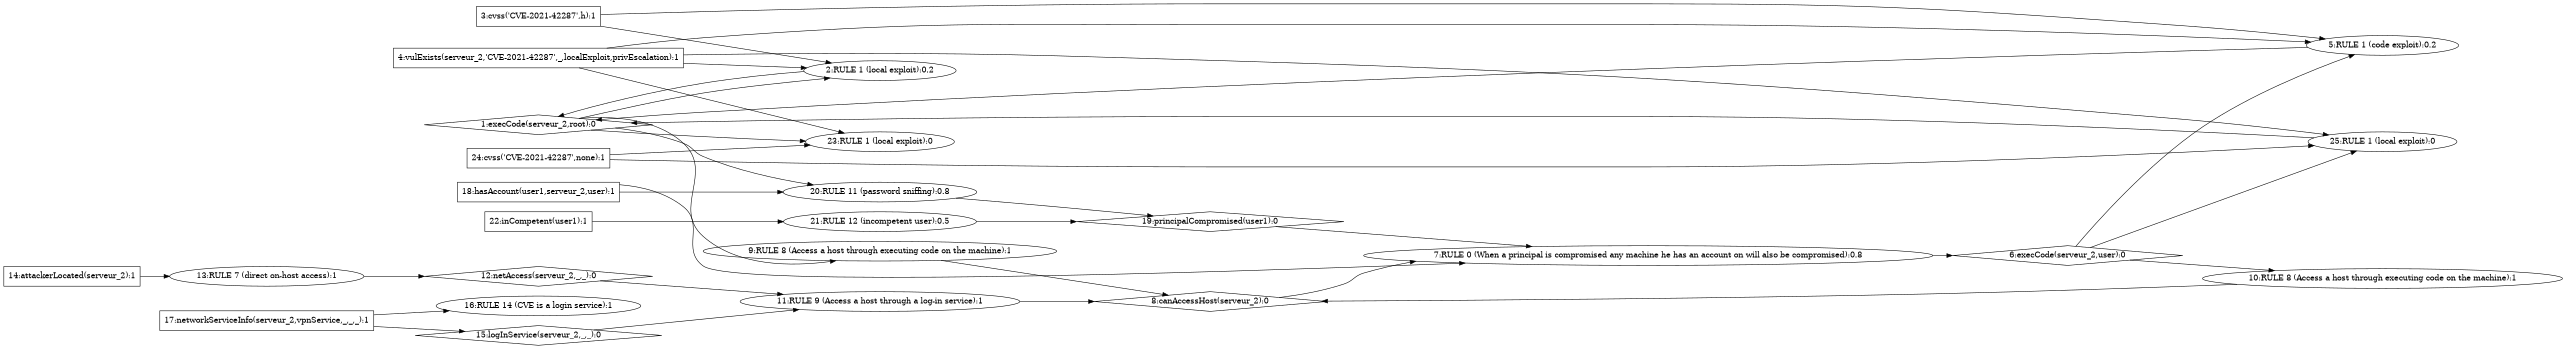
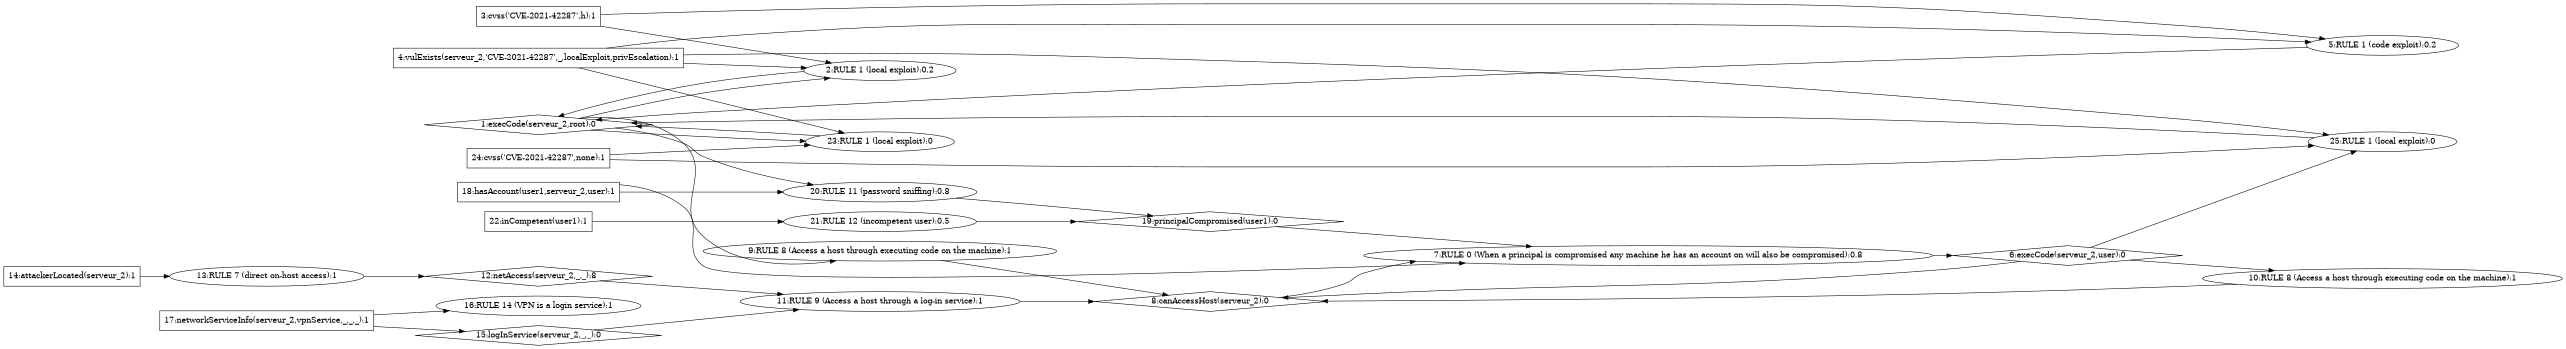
edge "23:RULE 1 (local exploit):0" -> "1:execCode(serveur_2,root):0": added
edge "6:execCode(serveur_2,user):0" -> "5:RULE 1 (code exploit):0.2": now "6:execCode(serveur_2,user):0" -> "8:canAccessHost(serveur_2):0"
node "12:netAccess(serveur_2,_,_):0": label "12:netAccess(serveur_2,_,_):0" -> "12:netAccess(serveur_2,_,_):8"
node "16:RULE 14 (CVE is a login service):1": label "16:RULE 14 (CVE is a login service):1" -> "16:RULE 14 (VPN is a login service):1"
